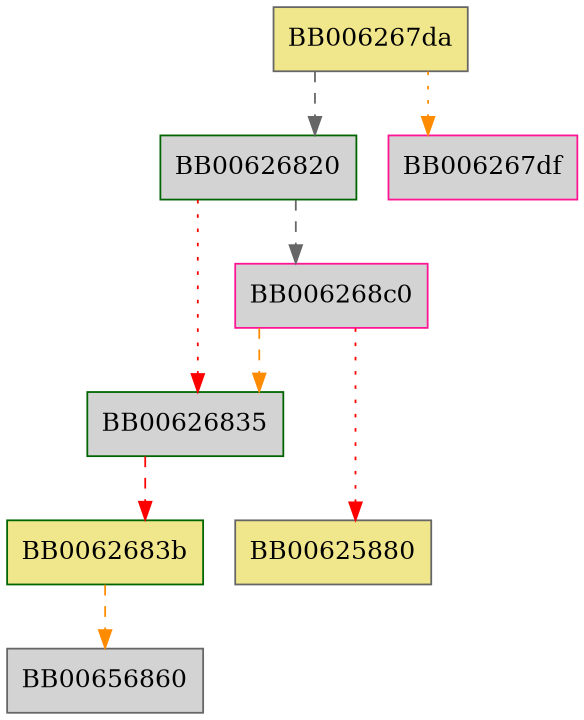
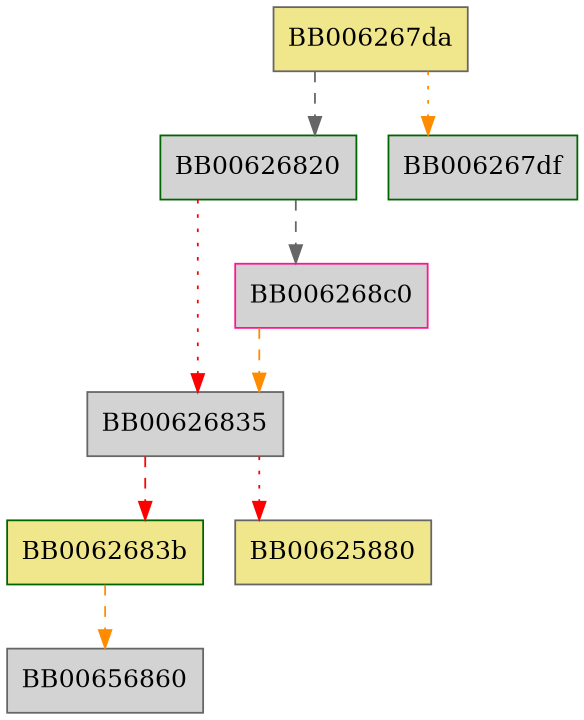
node "BB006267df": color deeppink -> darkgreen
edge "BB006268c0" -> "BB00625880": now "BB00626835" -> "BB00625880"
node "BB00626835": color darkgreen -> gray40
